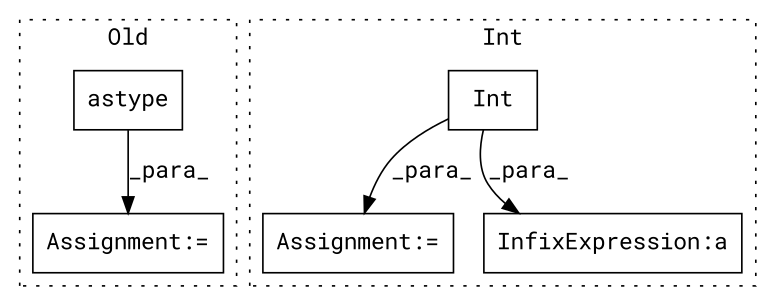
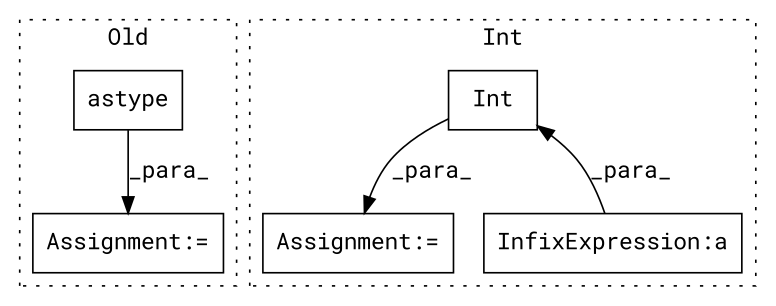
edge "Int" -> "InfixExpression:a": reversed
